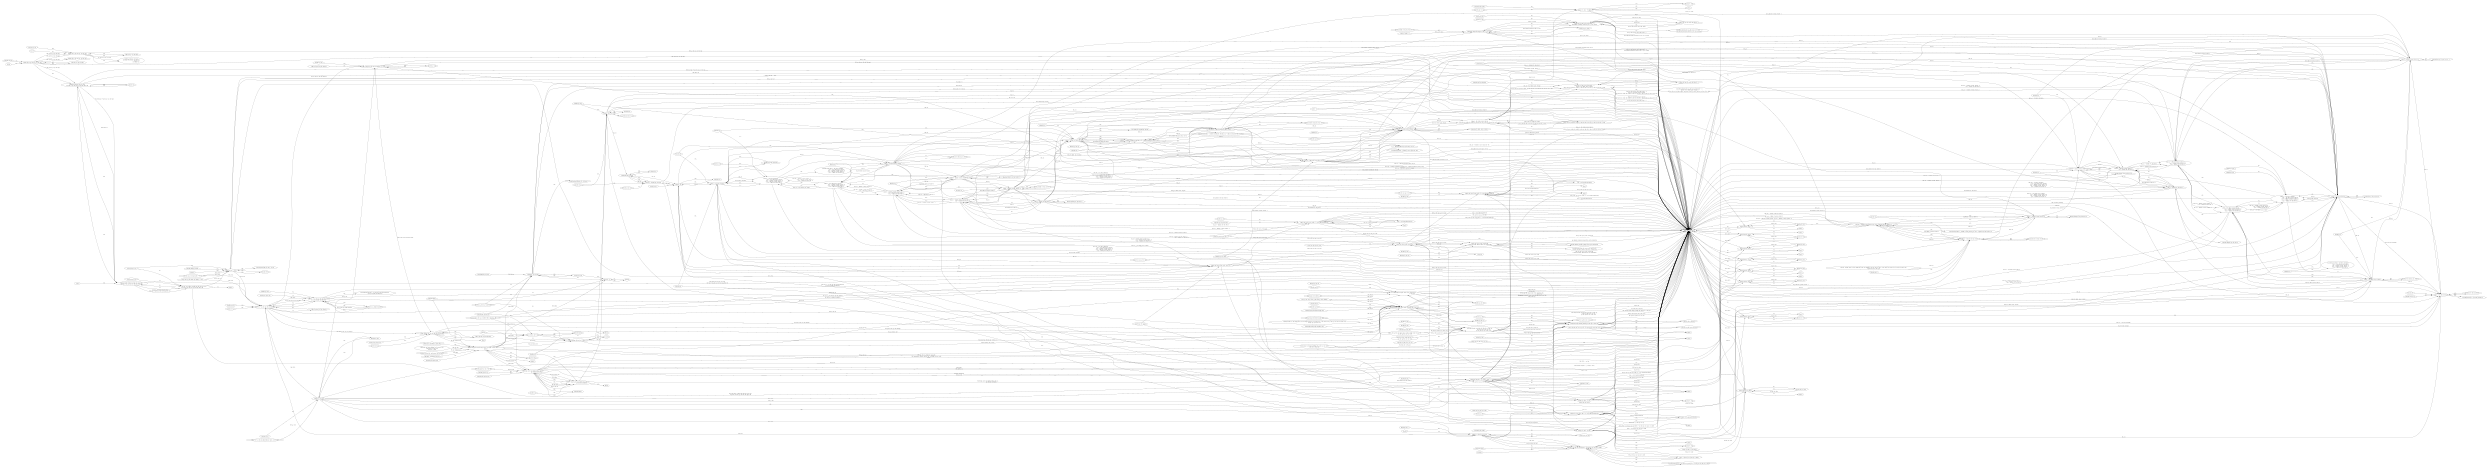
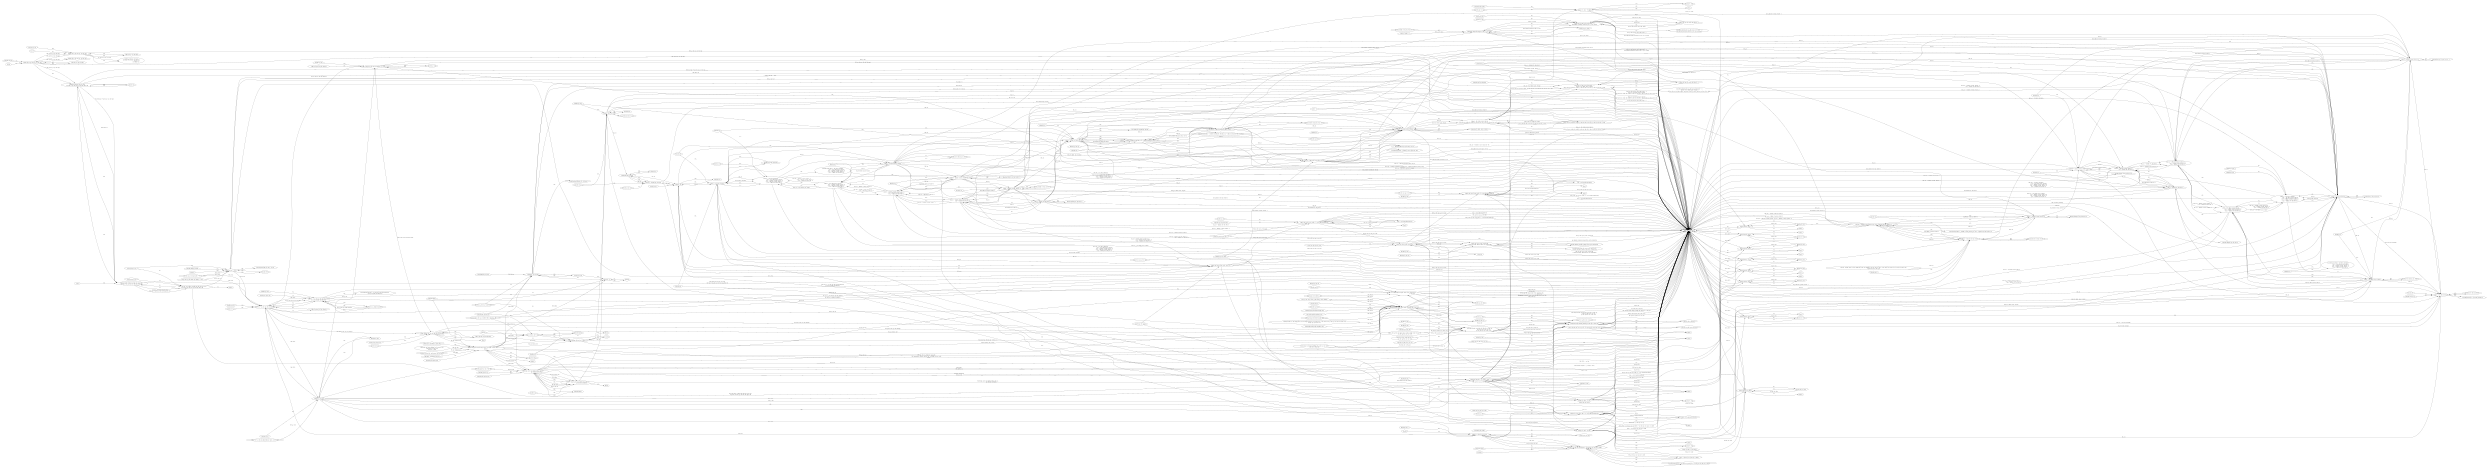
node "(Call,ih264d_deblock_display(ps_dec))": added
edge "(Call,NULL == ps_dec->pu1_bits_buf_dynamic)" -> "(Call,NULL == pv_buf)": added, label "DDG: NULL"
